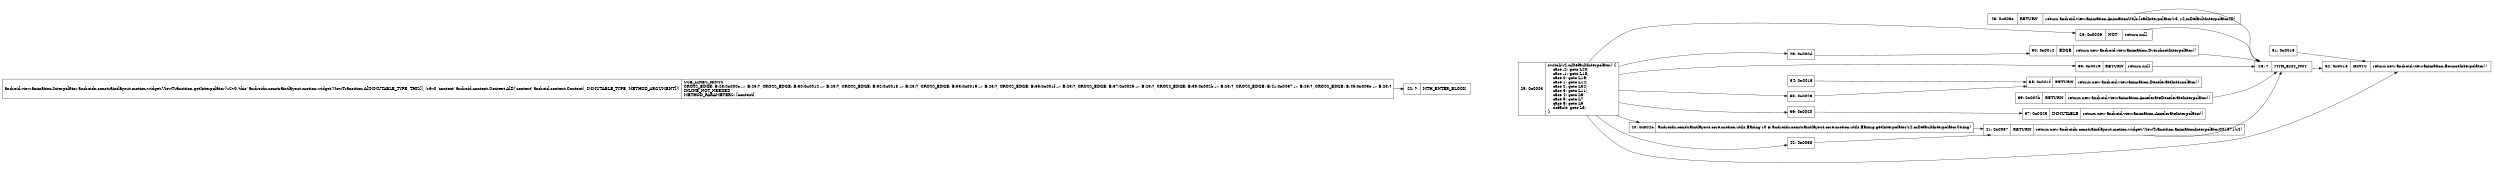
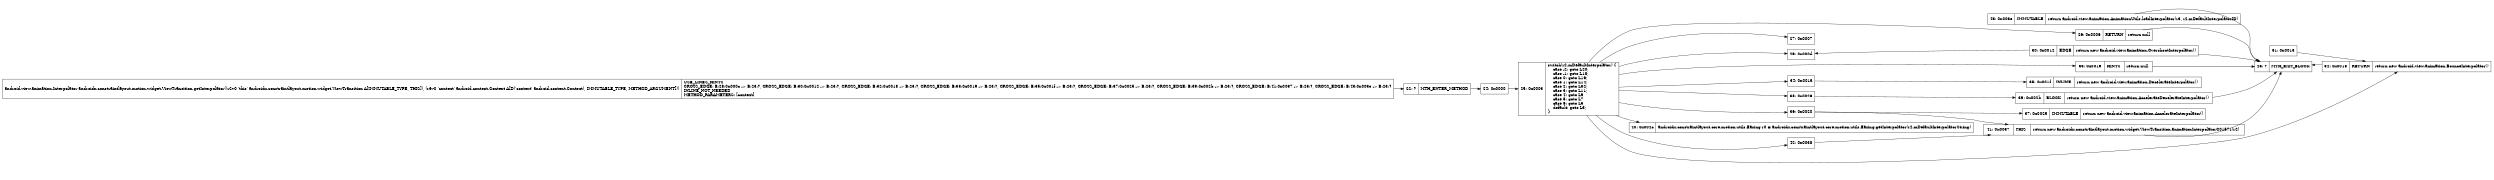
node "43: 0x003e": text "RETURN" -> "IMMUTABLE"
node "26: 0x0006": text "NOT" -> "RETURN"
node "27: 0x0007": added
edge "29: 0x000d" -> "30: 0x0012": reversed
node "33: 0x0019": text "RETURN" -> "HINTS"
node "23: ?": text "MTH_EXIT_NOT" -> "MTH_EXIT_BLOCK"
node "32: 0x0018": text "HINTS" -> "RETURN"
edge "23: ?" -> "32: 0x0018": reversed
node "35: 0x001f": text "RETURN" -> "INLINE"
edge "25: 0x0003" -> "34: 0x001a": added
node "22: ?": text "MTH_ENTER_BLOCK" -> "MTH_ENTER_METHOD"
node "24: 0x0000": added
edge "38: 0x0026" -> "35: 0x001f": now "38: 0x0026" -> "39: 0x002b"
node "39: 0x002b": text "RETURN" -> "BLOCK"
edge "40: 0x002c" -> "41: 0x0037": now "36: 0x0020" -> "41: 0x0037"
node "41: 0x0037": text "RETURN" -> "THIS"
